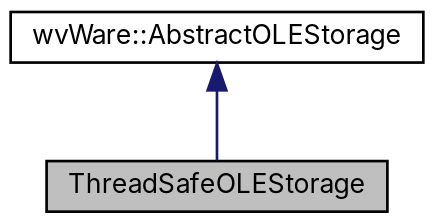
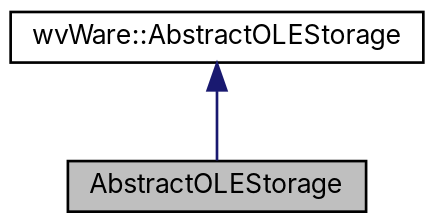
node "ThreadSafeOLEStorage": label "ThreadSafeOLEStorage" -> "AbstractOLEStorage"
